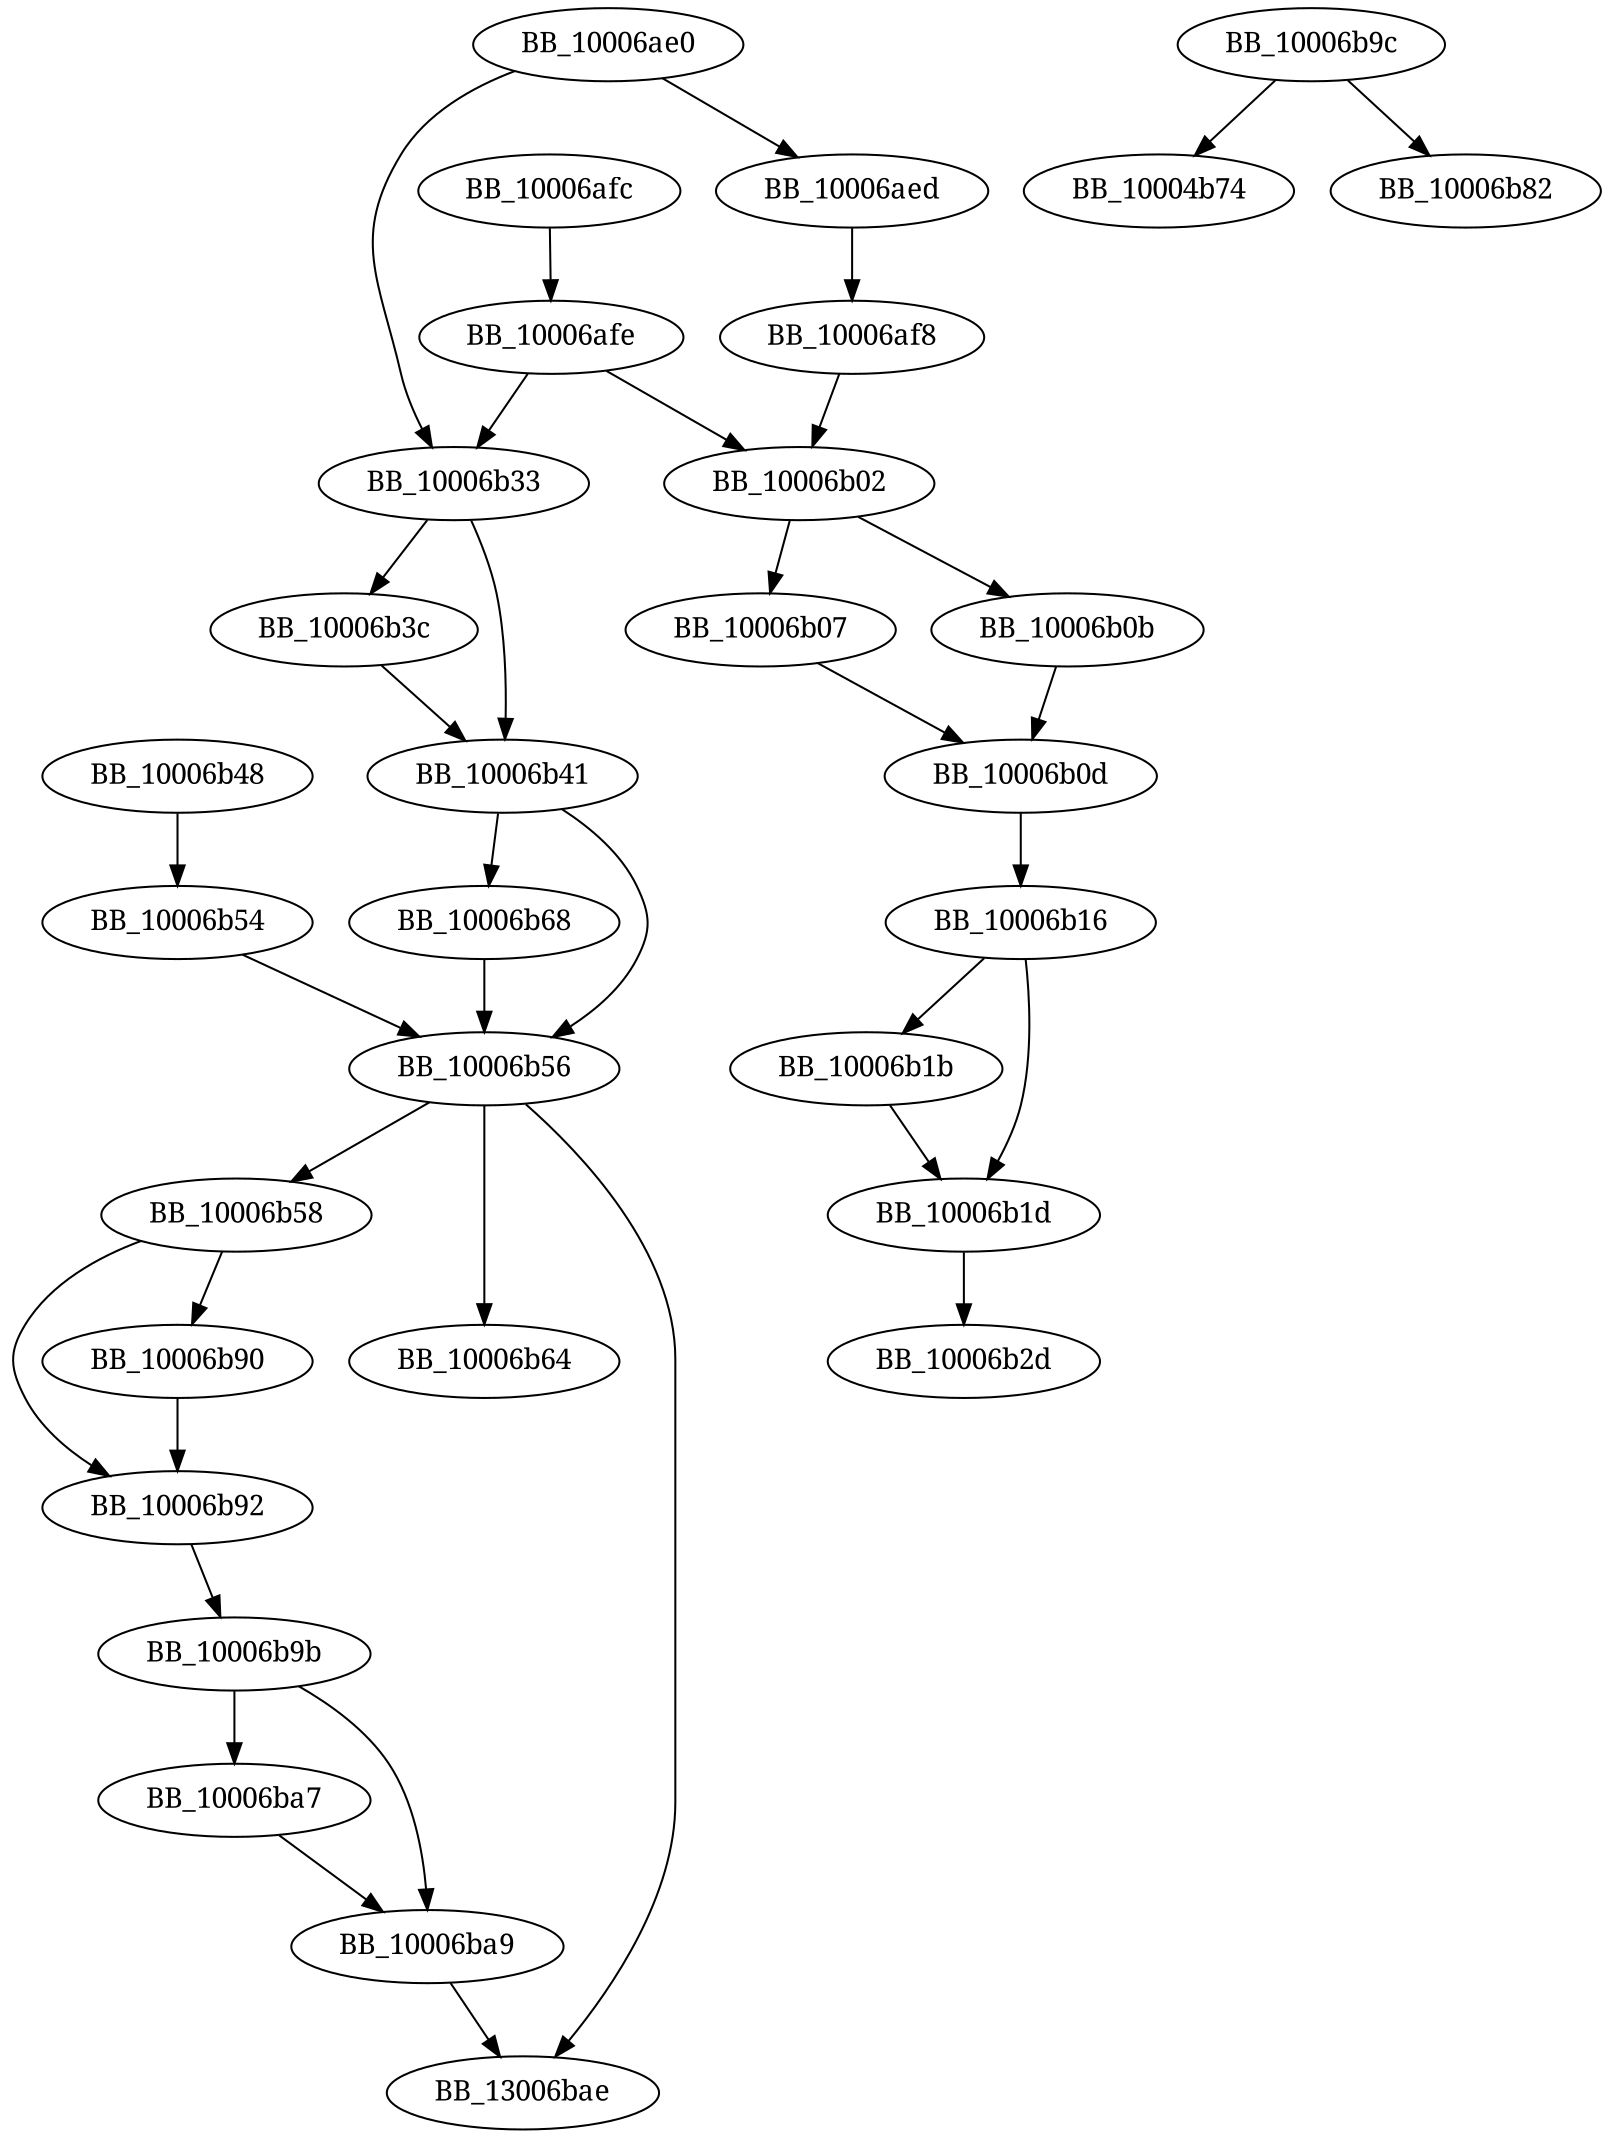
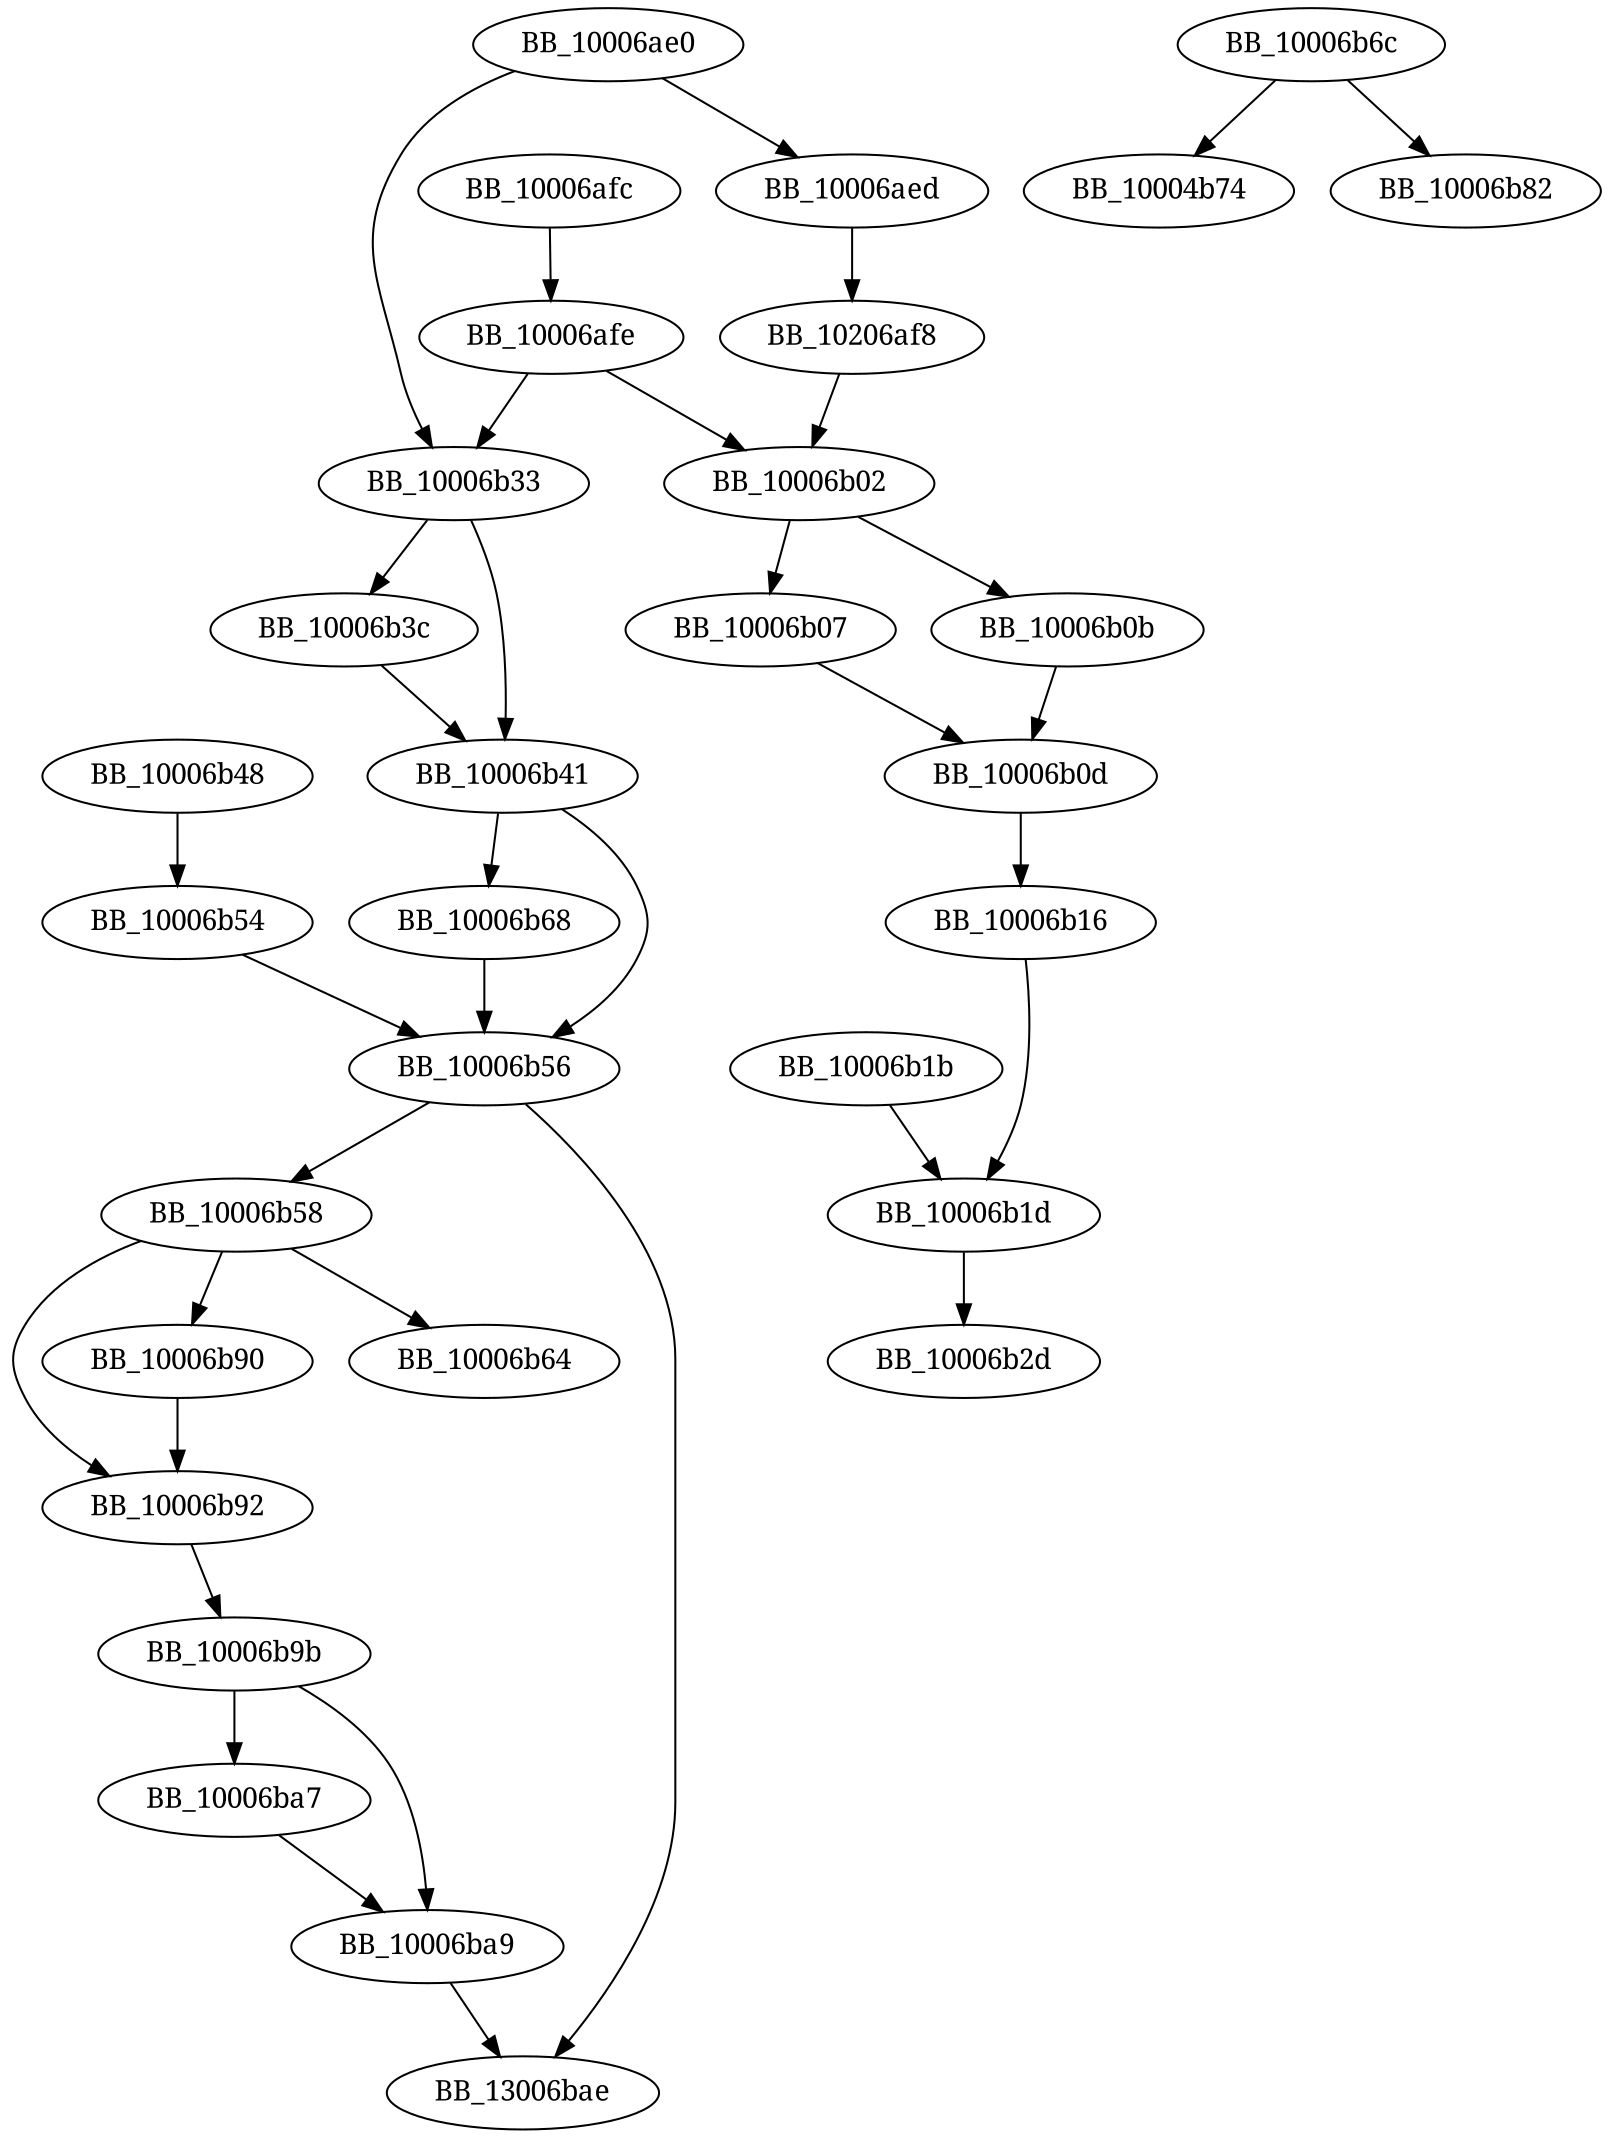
node "BB_10006b9c": label "BB_10006b9c" -> "BB_10006b6c"
node "BB_10006af8": label "BB_10006af8" -> "BB_10206af8"
edge "BB_10006b16" -> "BB_10006b1b": removed
edge "BB_10006b56" -> "BB_10006b64": now "BB_10006b58" -> "BB_10006b64"
